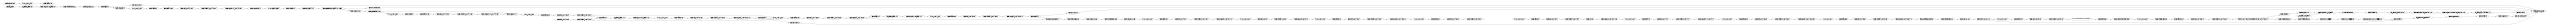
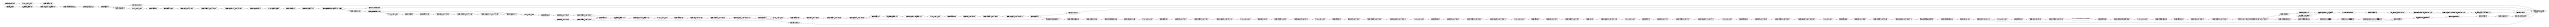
node "(<operator>.assignment,*(_DWORD *)(v5 + 324) = v6)": added
